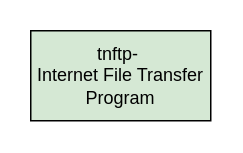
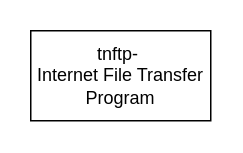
node "tnftp- Internet File Transfer Program": fillcolor #d5e8d4 -> #ffffff
